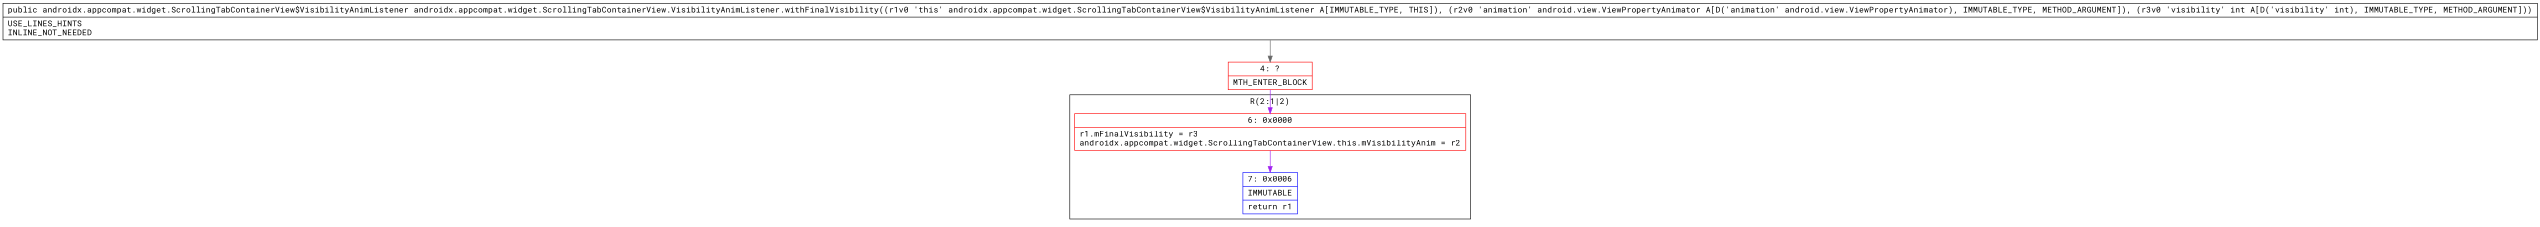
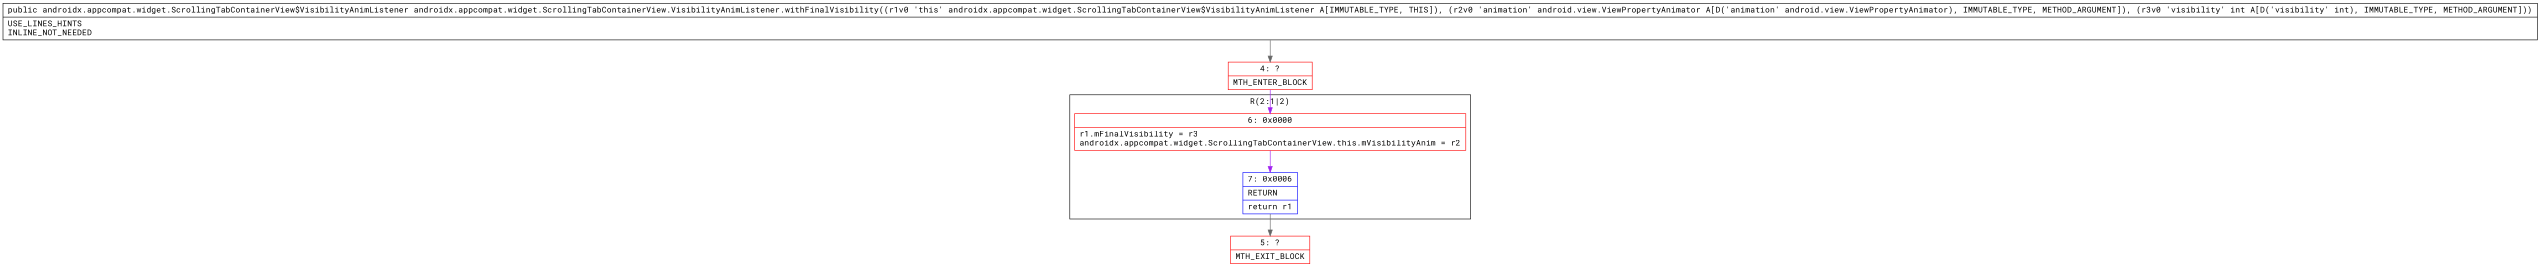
node "7: 0x0006": text "IMMUTABLE" -> "RETURN"
node "5: ?": added
